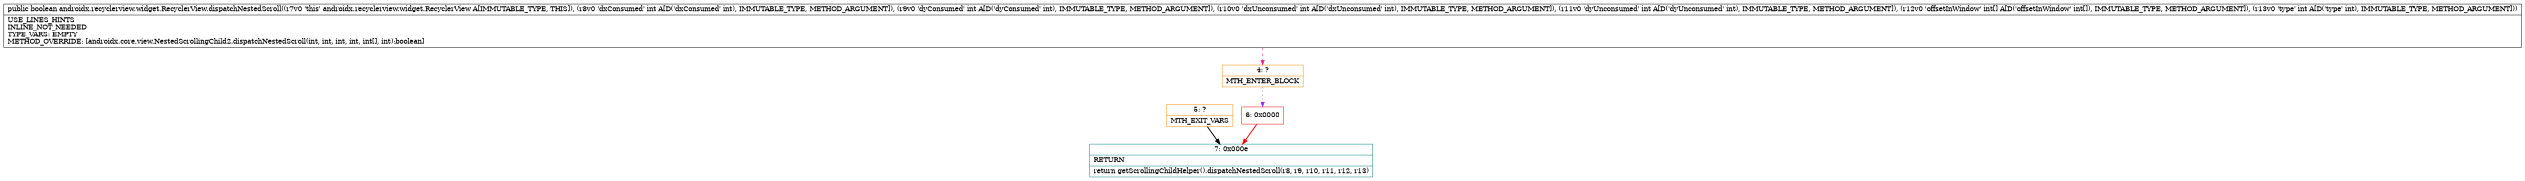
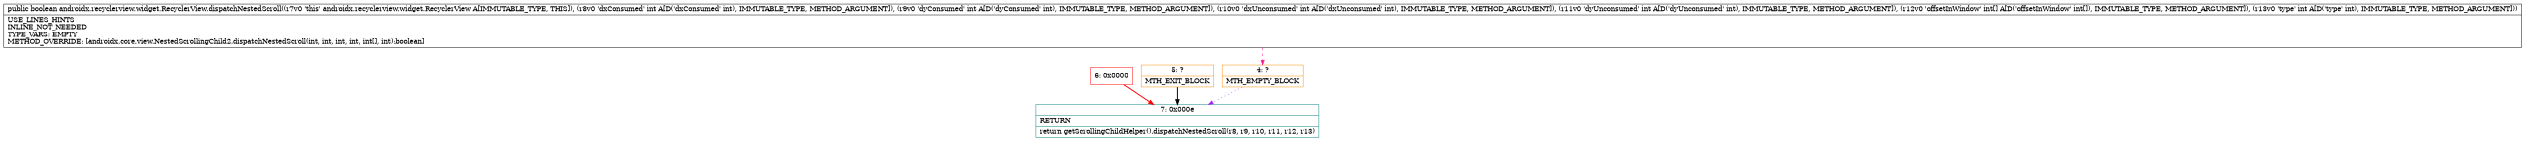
node "4: ?": text "MTH_ENTER_BLOCK" -> "MTH_EMPTY_BLOCK"
edge "4: ?" -> "6: 0x0000": now "4: ?" -> "7: 0x000e"
node "5: ?": text "MTH_EXIT_VARS" -> "MTH_EXIT_BLOCK"
